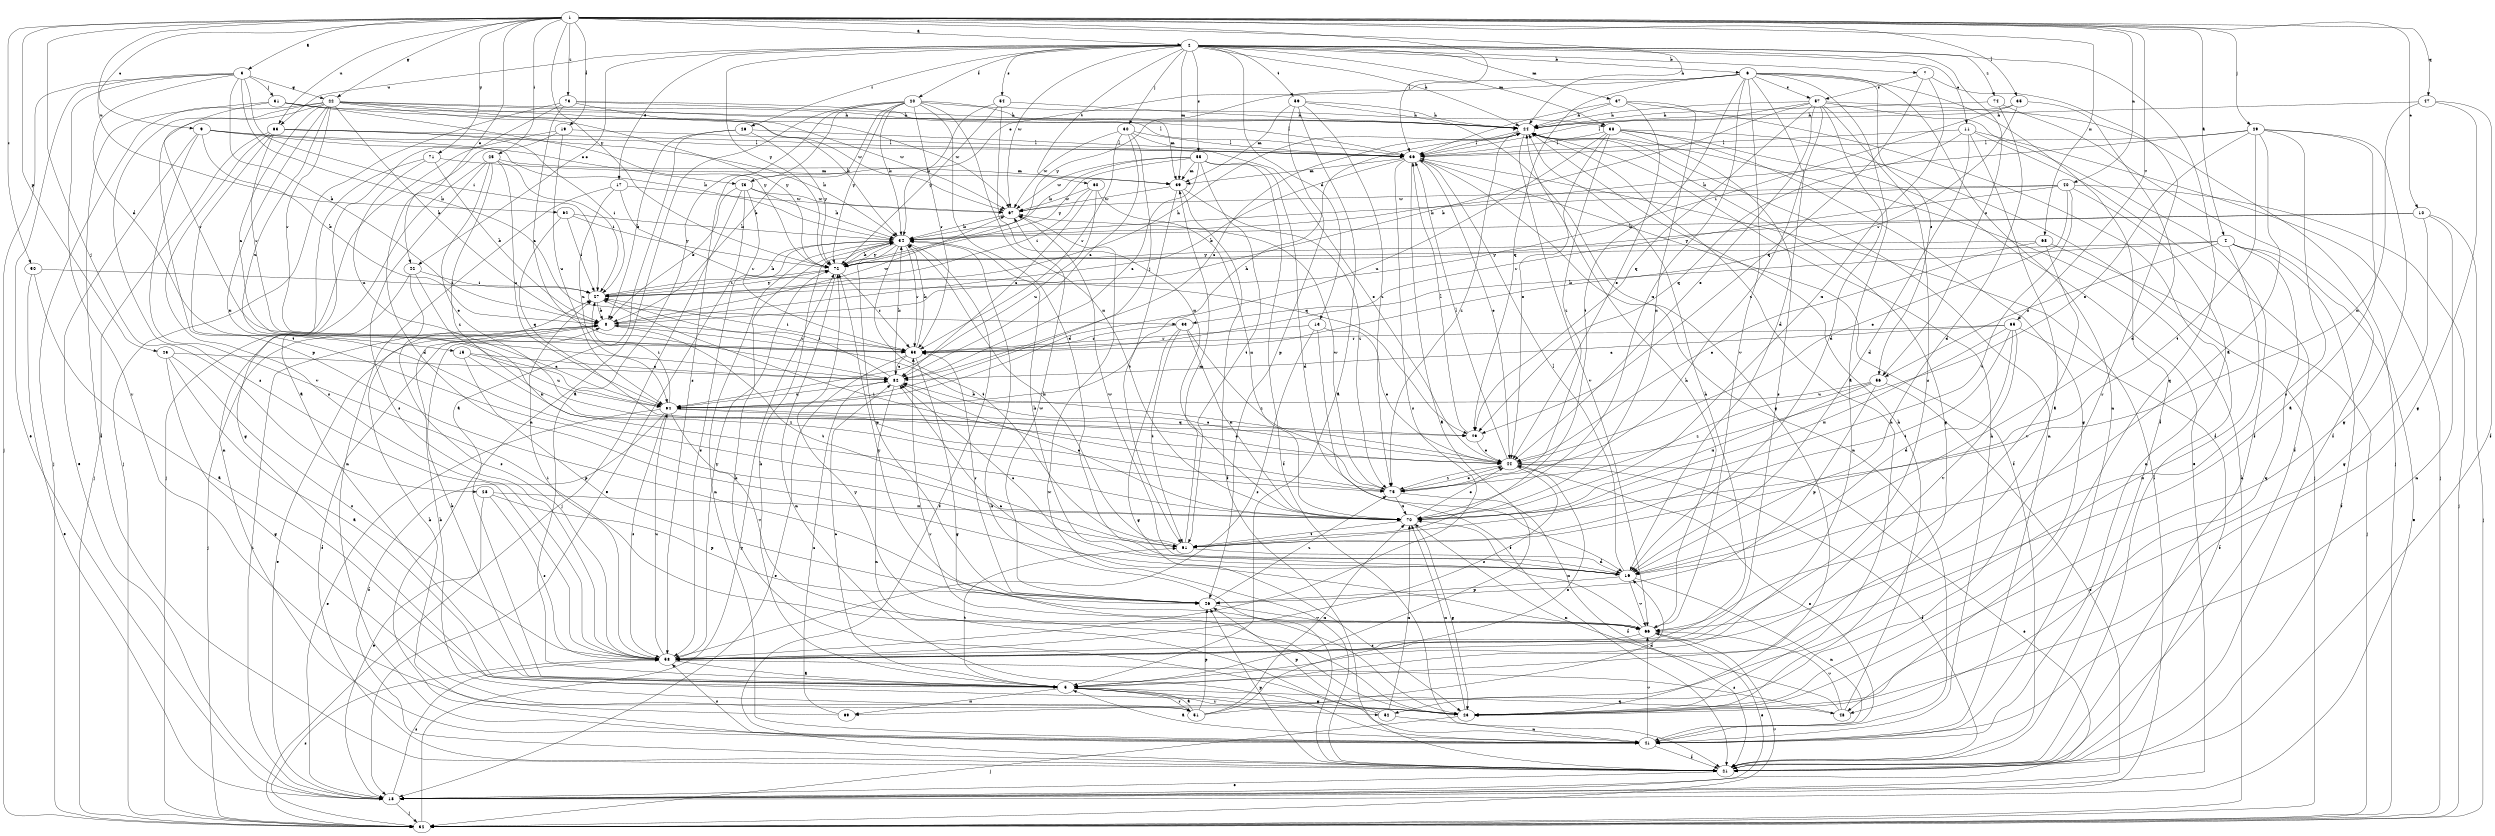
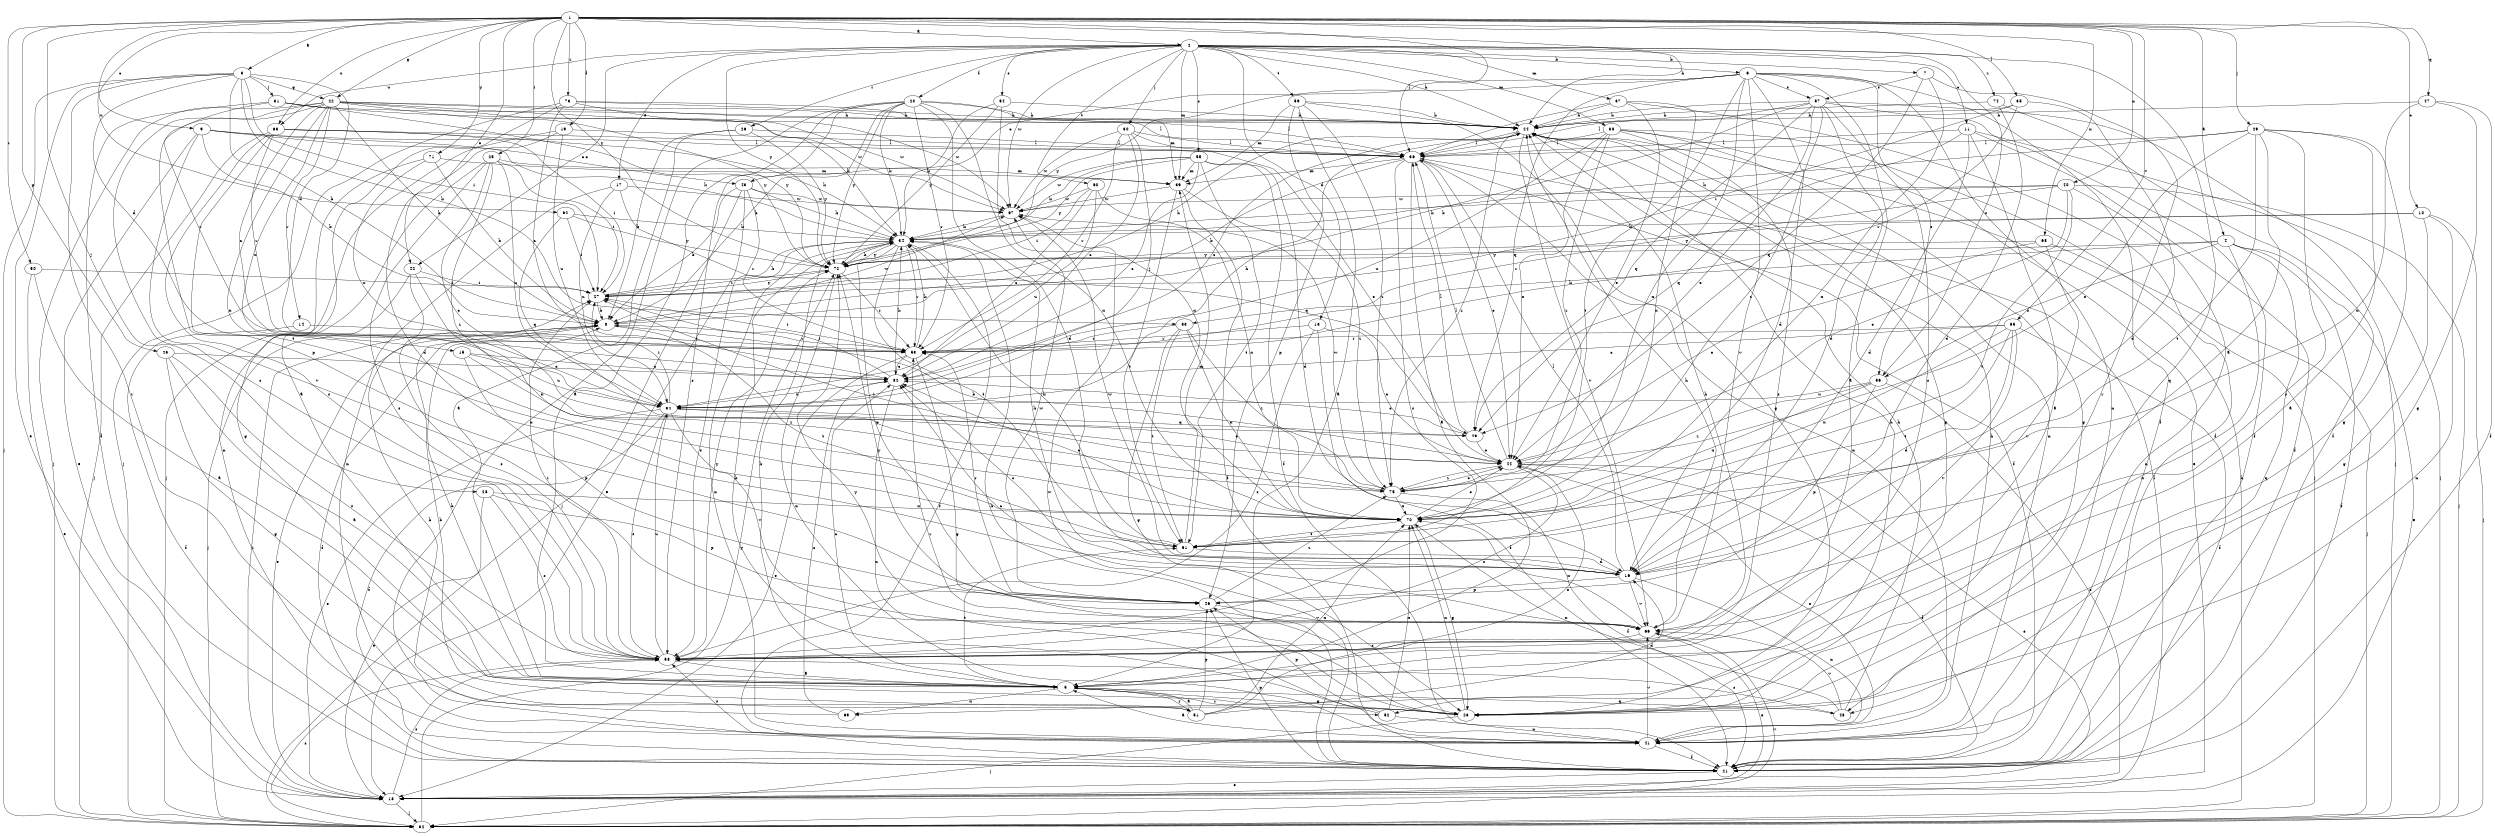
edge "20" -> "38": now "20" -> "24"
node "14": added
edge "44" -> "82": now "49" -> "82"
